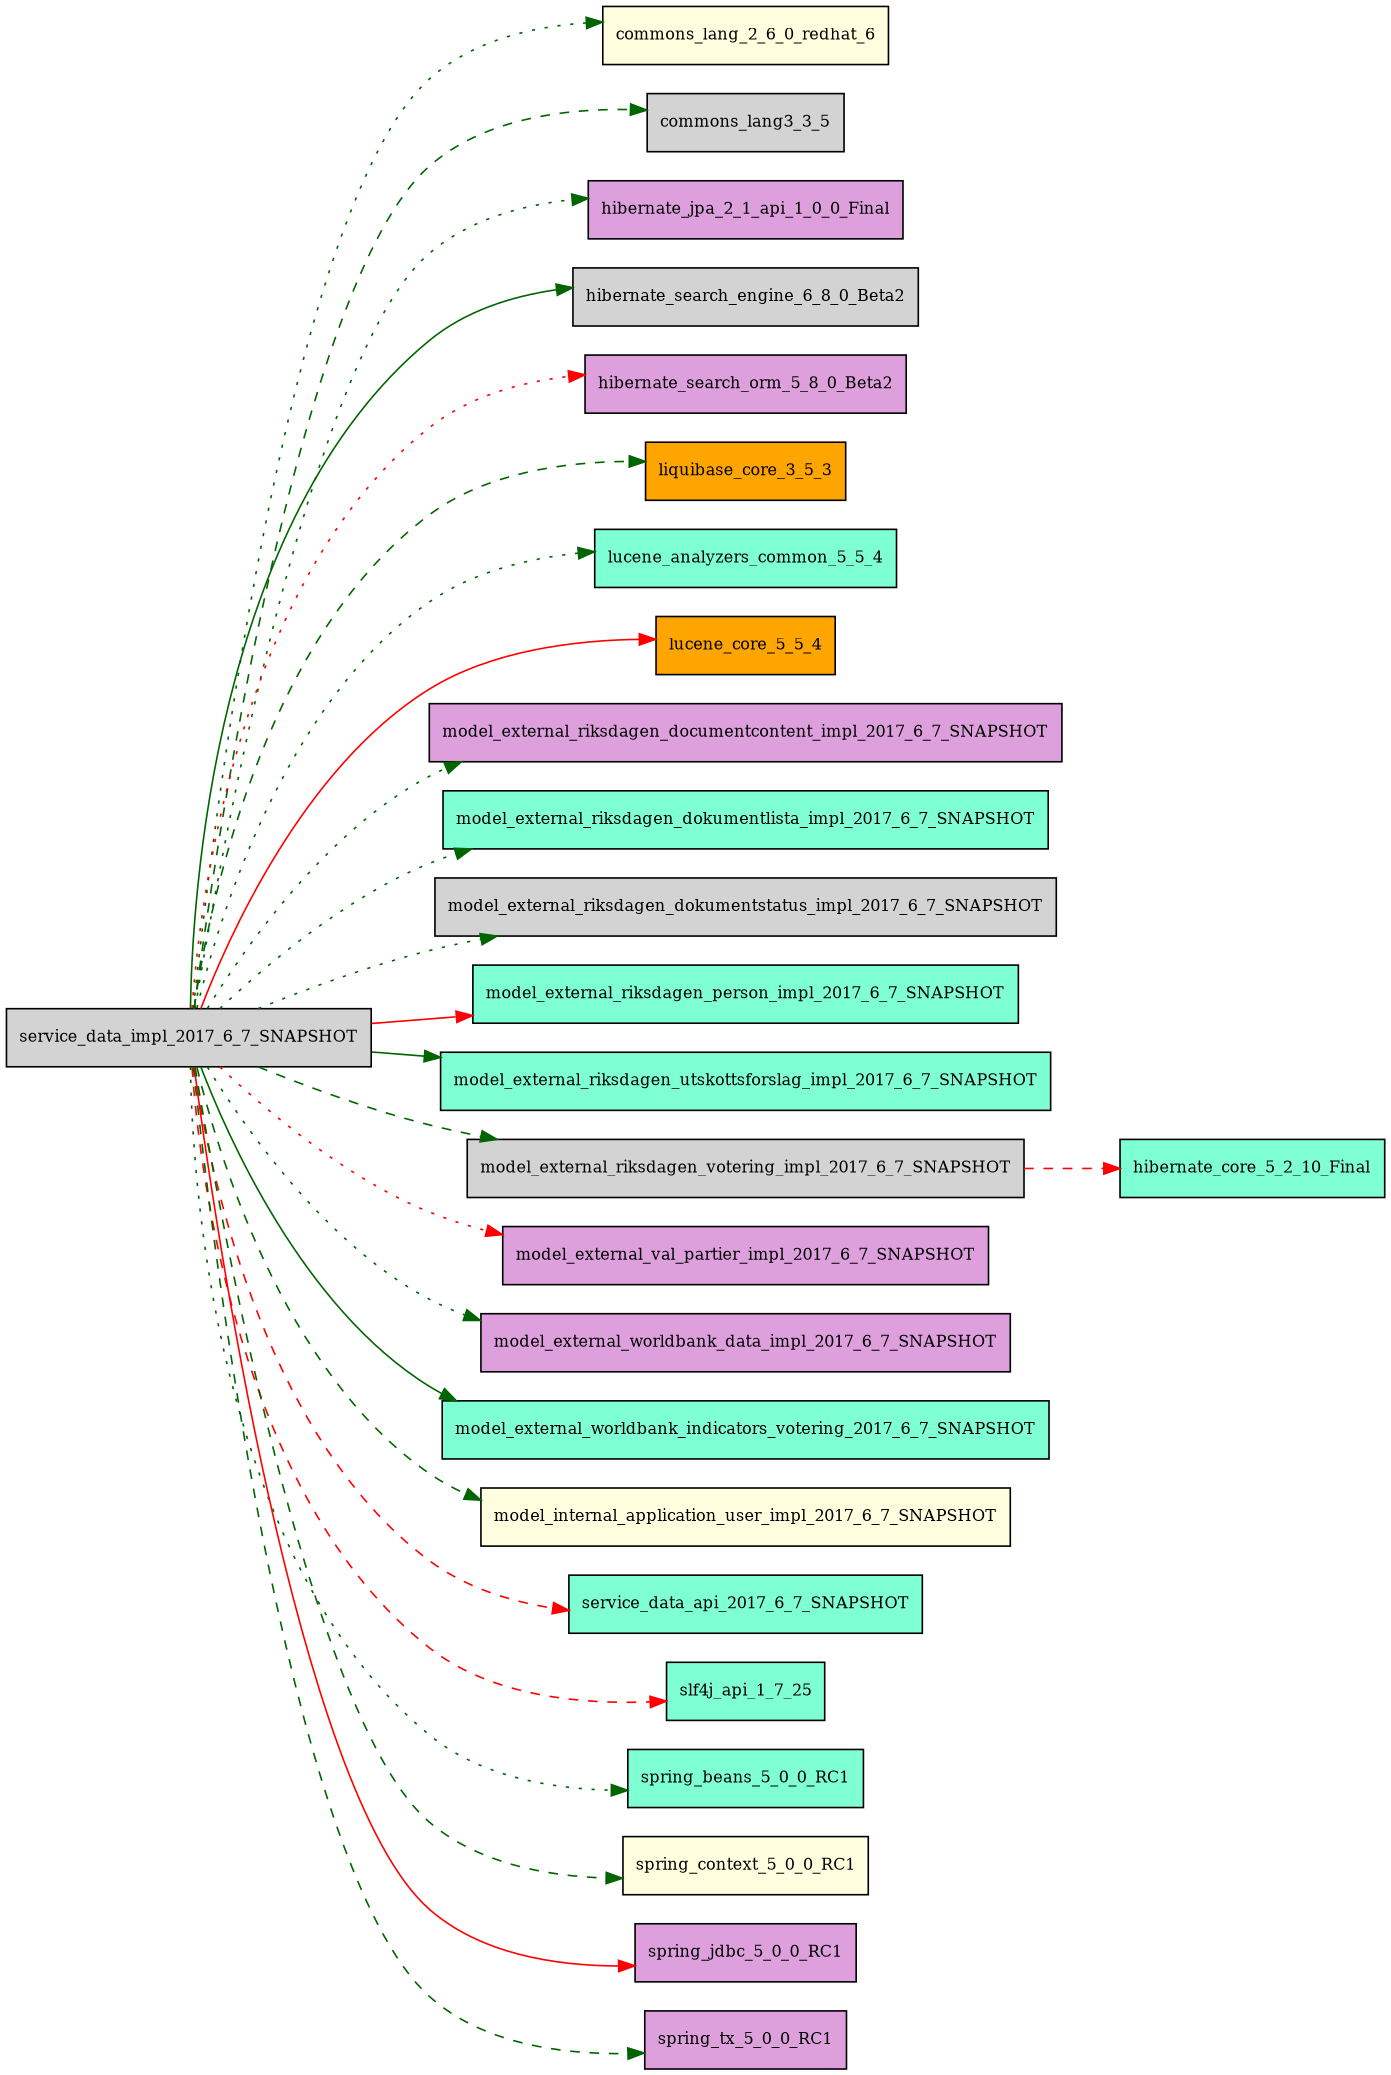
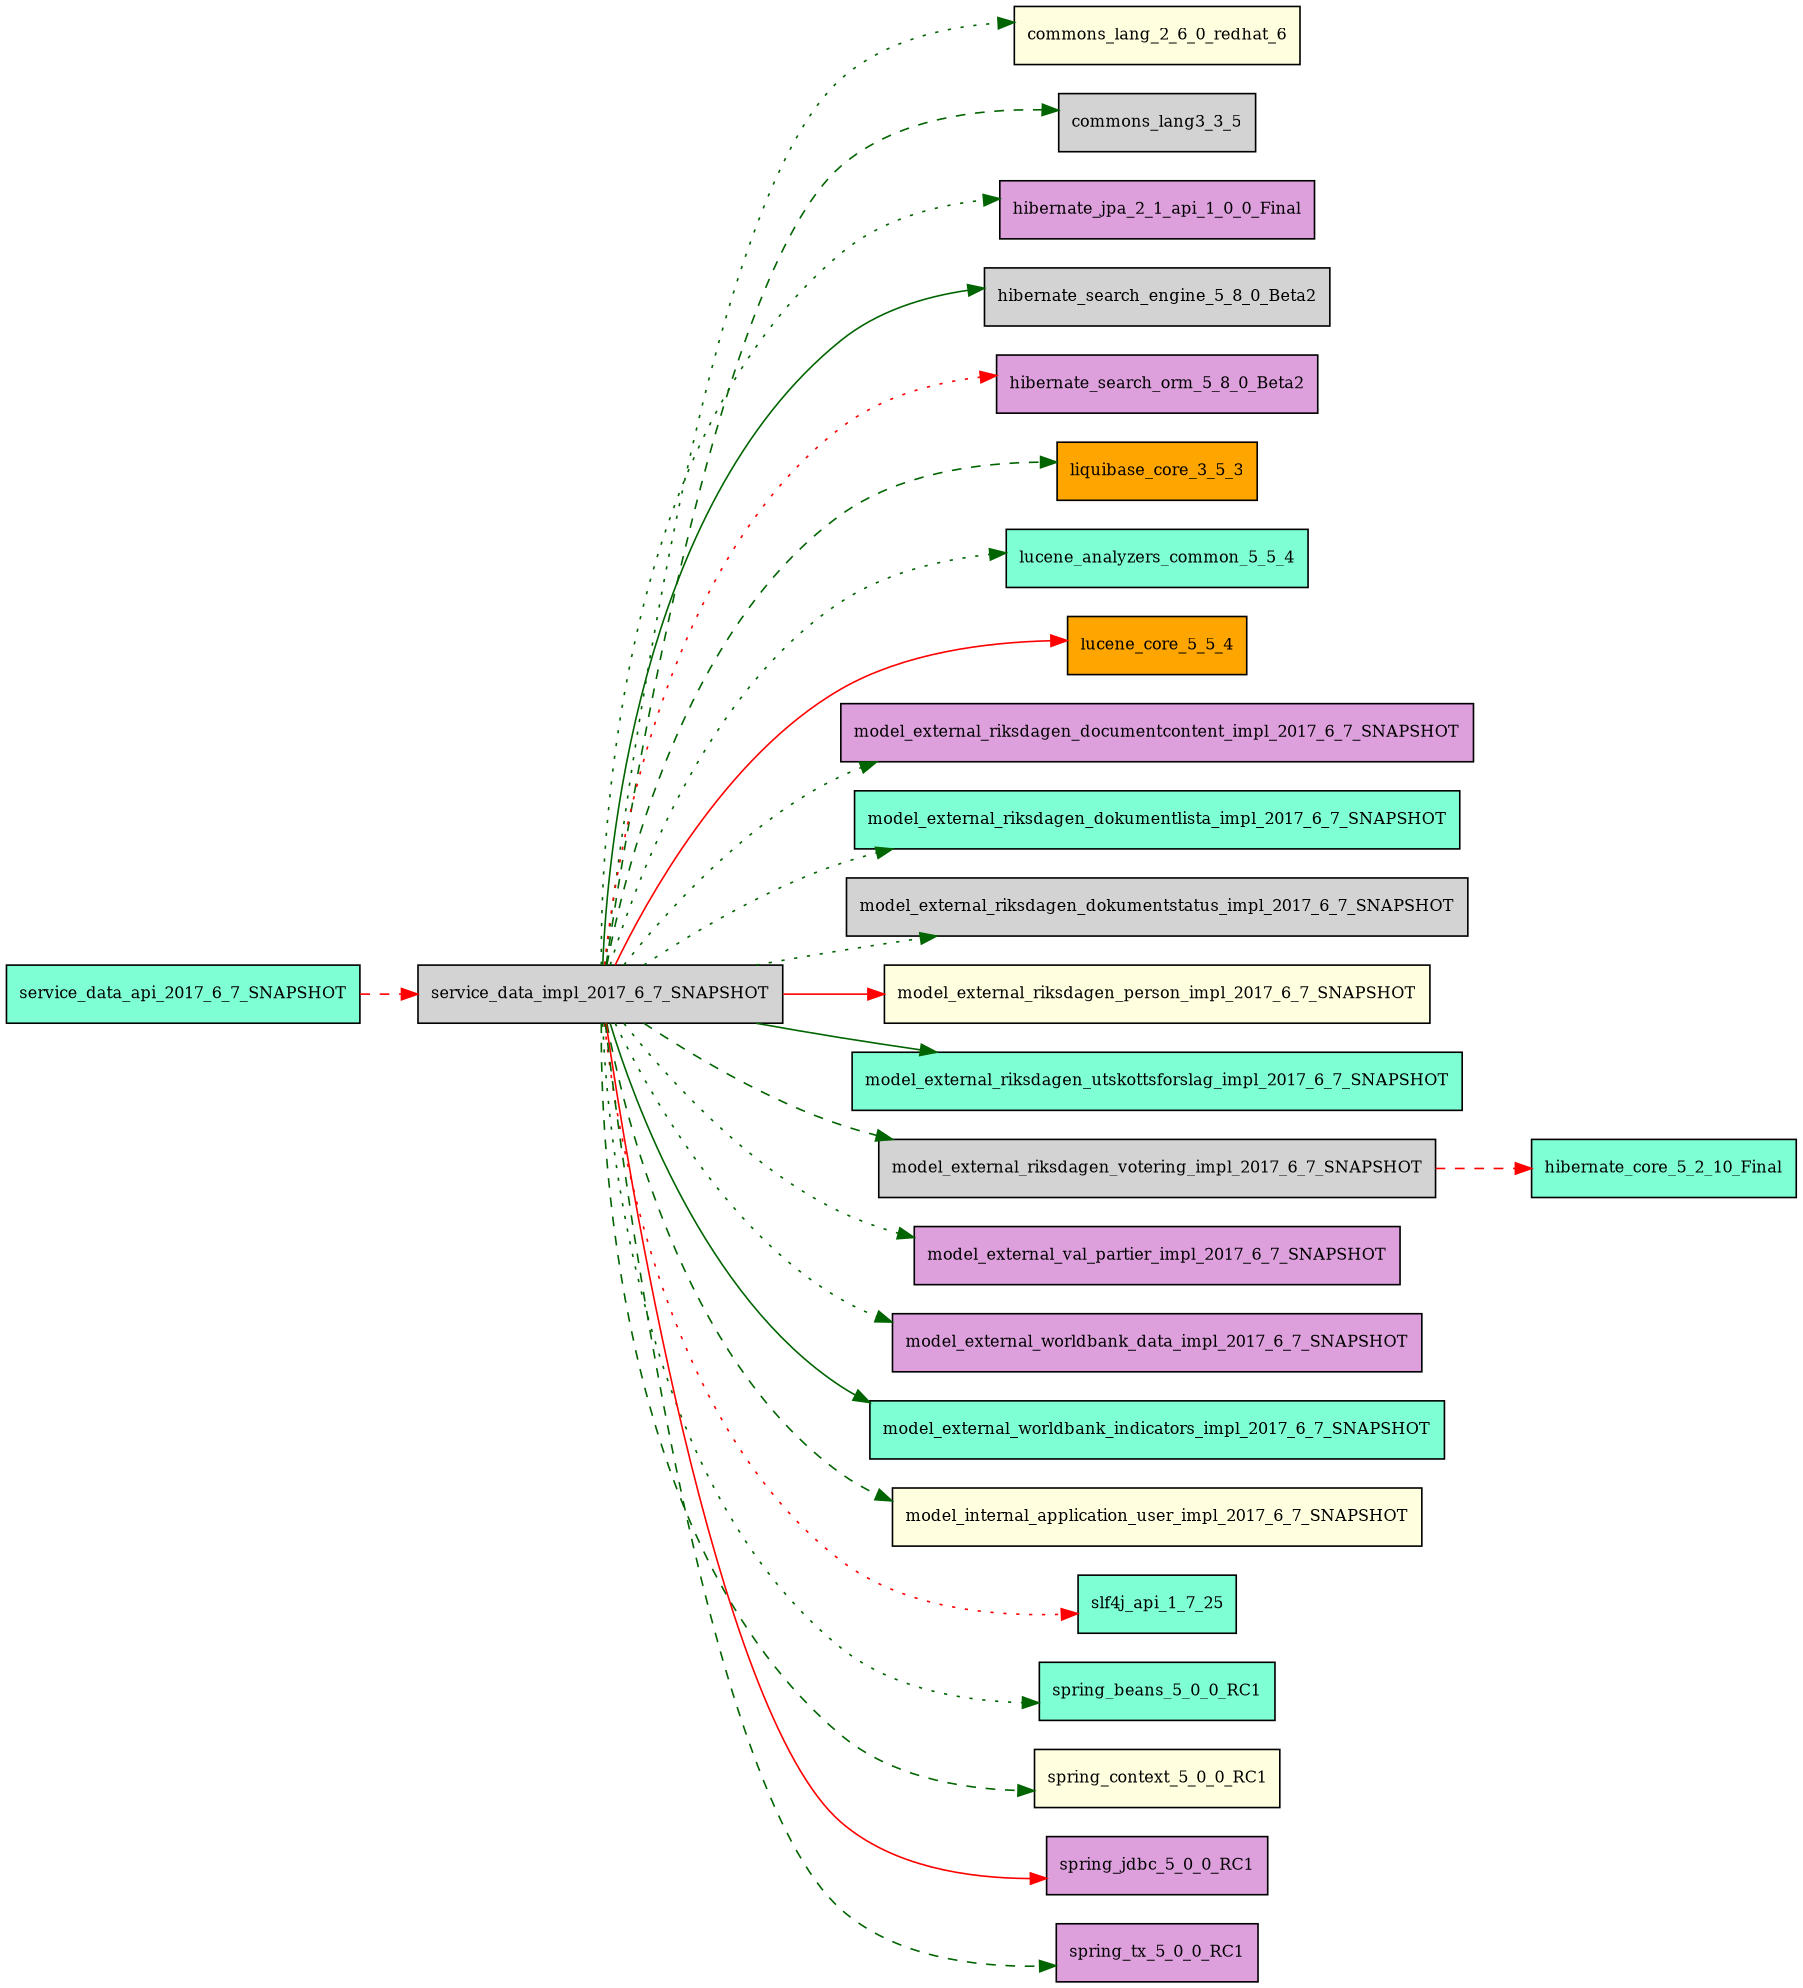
node "hibernate_search_engine_6_8_0_Beta2": label "hibernate_search_engine_6_8_0_Beta2" -> "hibernate_search_engine_5_8_0_Beta2"
node "model_external_riksdagen_person_impl_2017_6_7_SNAPSHOT": fillcolor aquamarine -> lightyellow
edge "service_data_impl_2017_6_7_SNAPSHOT" -> "model_external_val_partier_impl_2017_6_7_SNAPSHOT": color red -> darkgreen
edge "service_data_impl_2017_6_7_SNAPSHOT" -> "service_data_api_2017_6_7_SNAPSHOT": reversed
node "model_external_worldbank_indicators_votering_2017_6_7_SNAPSHOT": label "model_external_worldbank_indicators_votering_2017_6_7_SNAPSHOT" -> "model_external_worldbank_indicators_impl_2017_6_7_SNAPSHOT"
edge "service_data_impl_2017_6_7_SNAPSHOT" -> "slf4j_api_1_7_25": style dashed -> dotted
